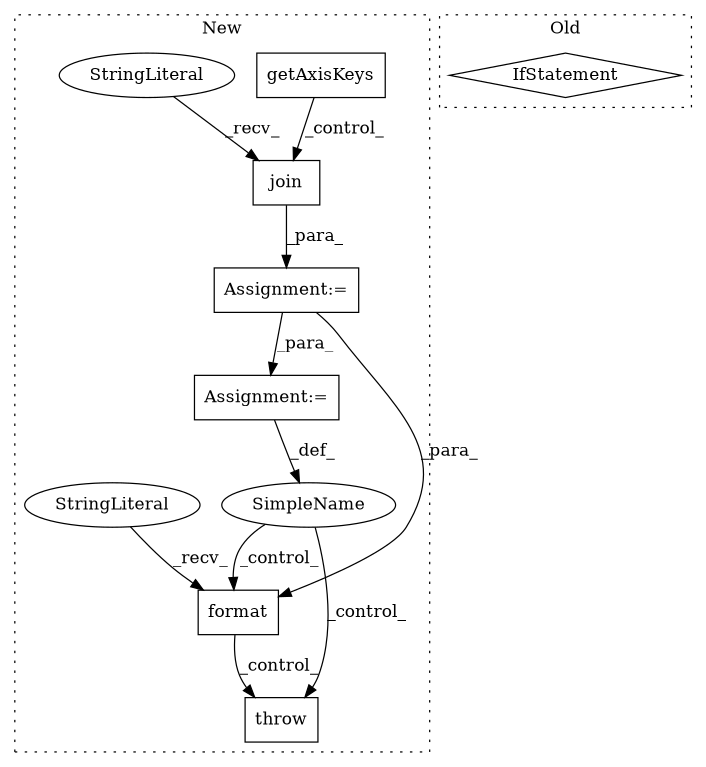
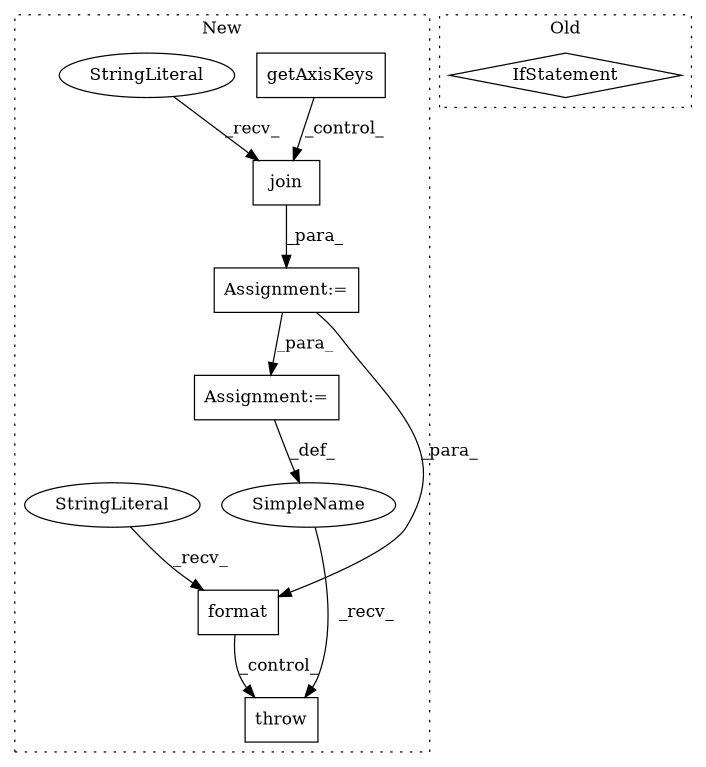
edge "SimpleName" -> "format": removed, label "_control_"
edge "SimpleName" -> "throw": label "_control_" -> "_recv_"
